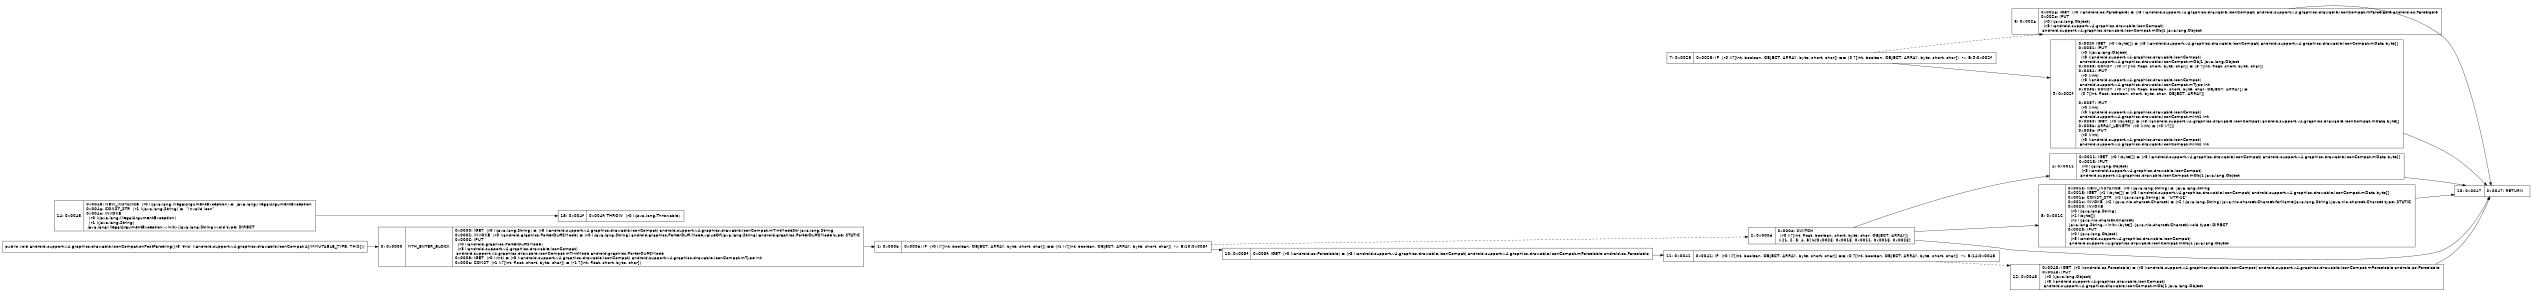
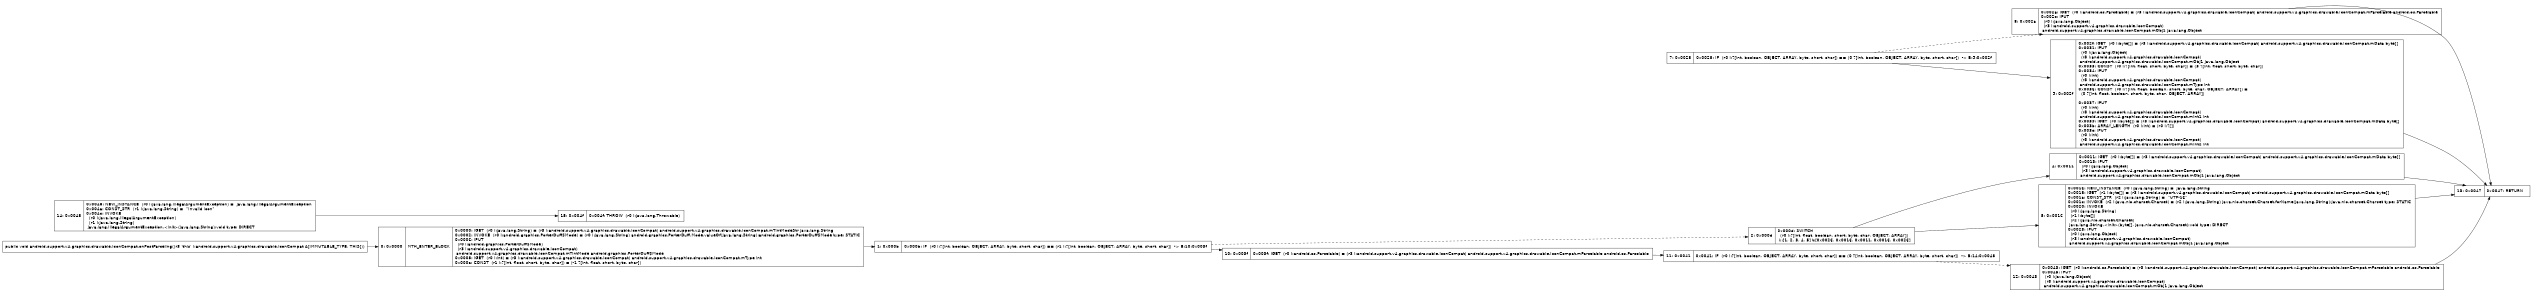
edge "2: 0x000d" -> "13: 0x0047": removed
